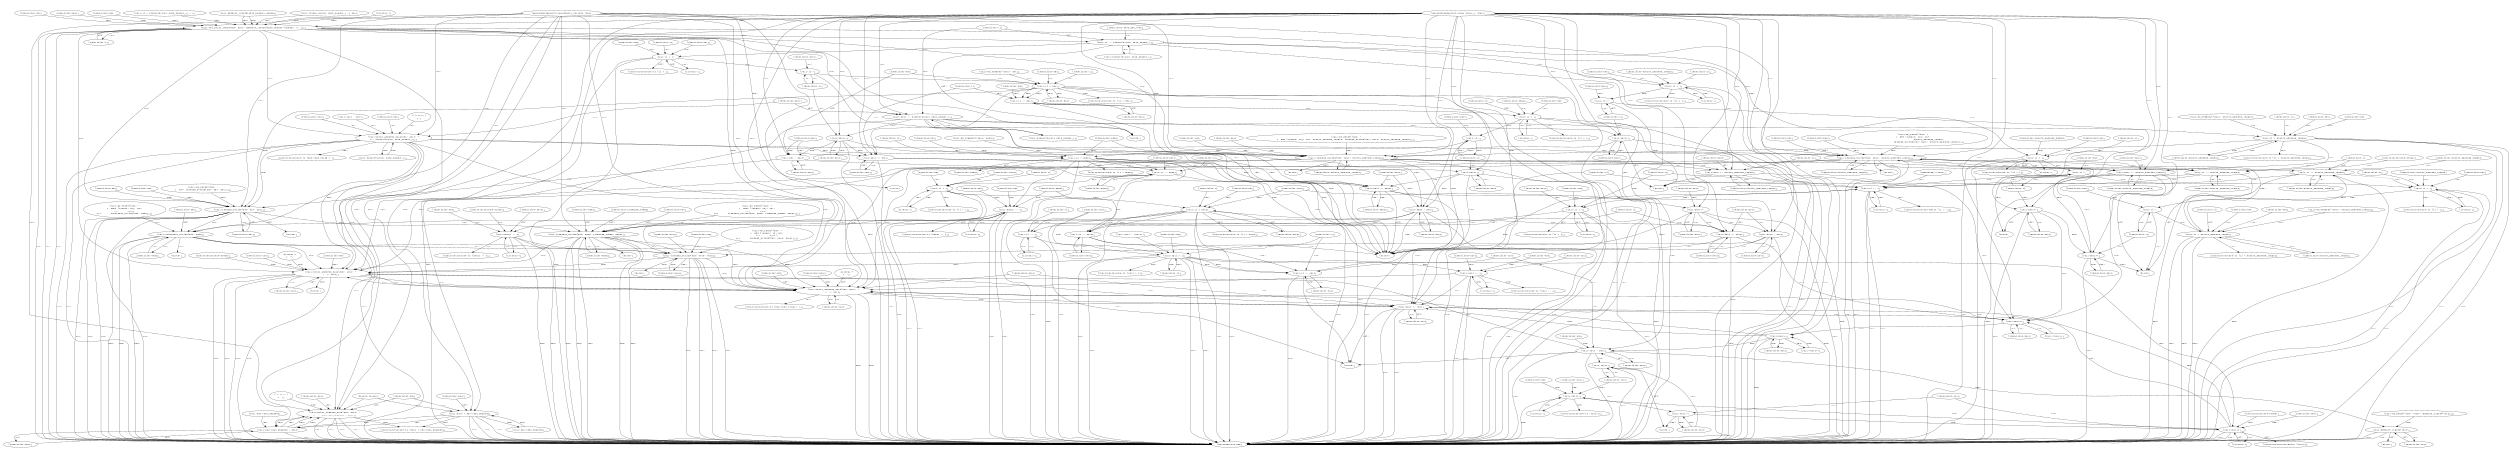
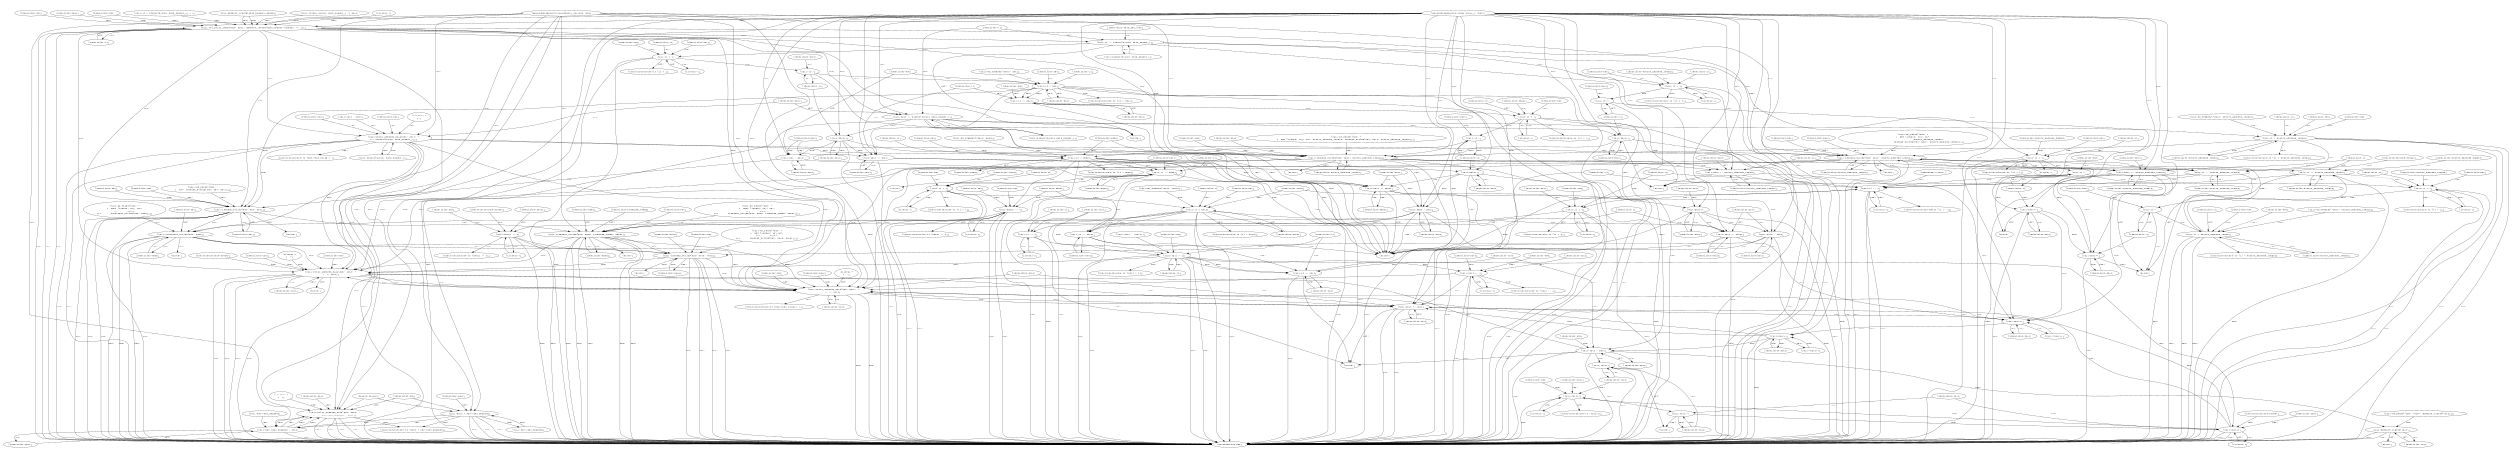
edge "(MethodParameterIn,netdissect_options *ndo)" -> "1000104": now "(Call,li -= snpal)" -> "1000104"
node "(Call,ND_TCHECK2(*pptr, netal))": added
edge "(MethodParameterIn,netdissect_options *ndo)" -> "(Call,isonsap_string(ndo, neta, netal))": removed, label "DDG:"
edge "(Call,pptr += snpal)" -> "(Call,pptr += opli)": now "(Call,pptr += snpal)" -> "(MethodReturn,RET)"
node "(ControlStructure,while (opli>0))": removed
